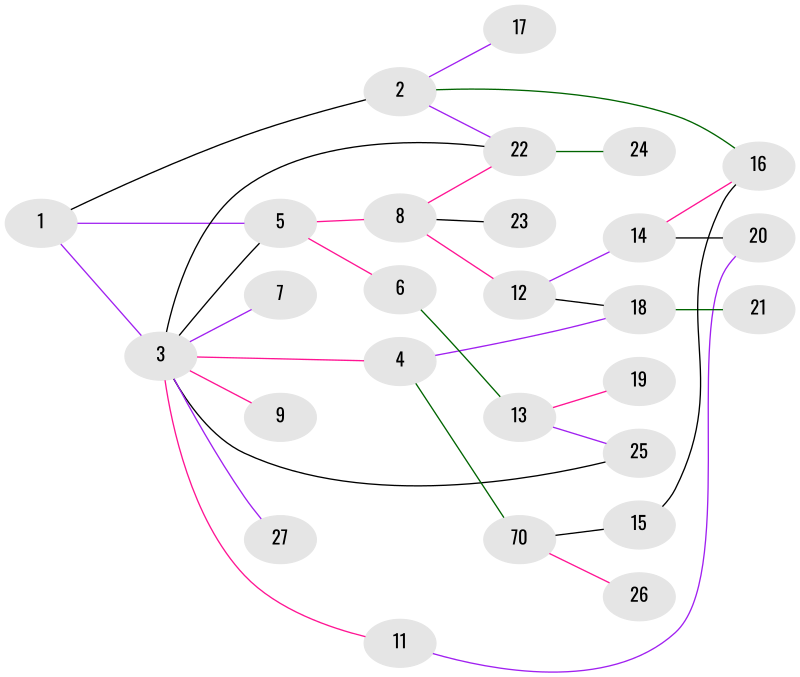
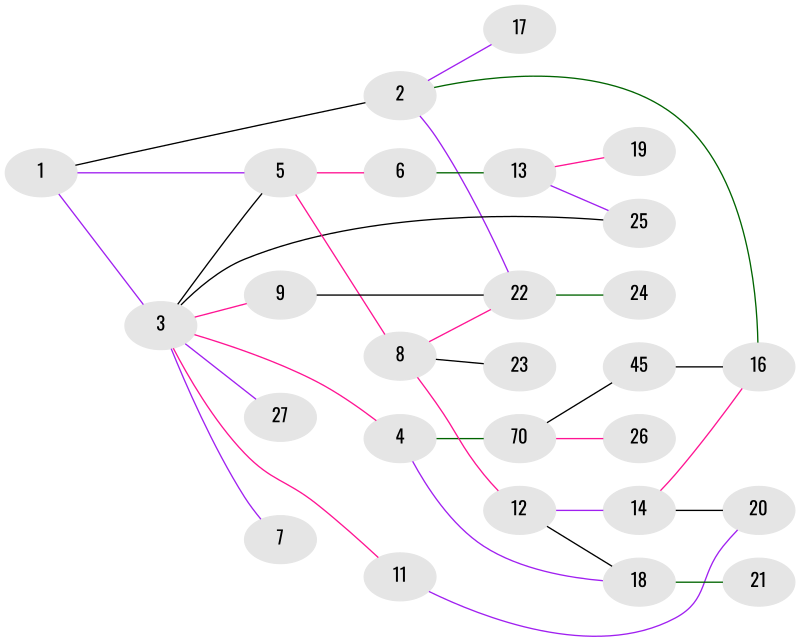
edge "22" -- "3": now "22" -- "9"
node "15": label "15" -> "45"
